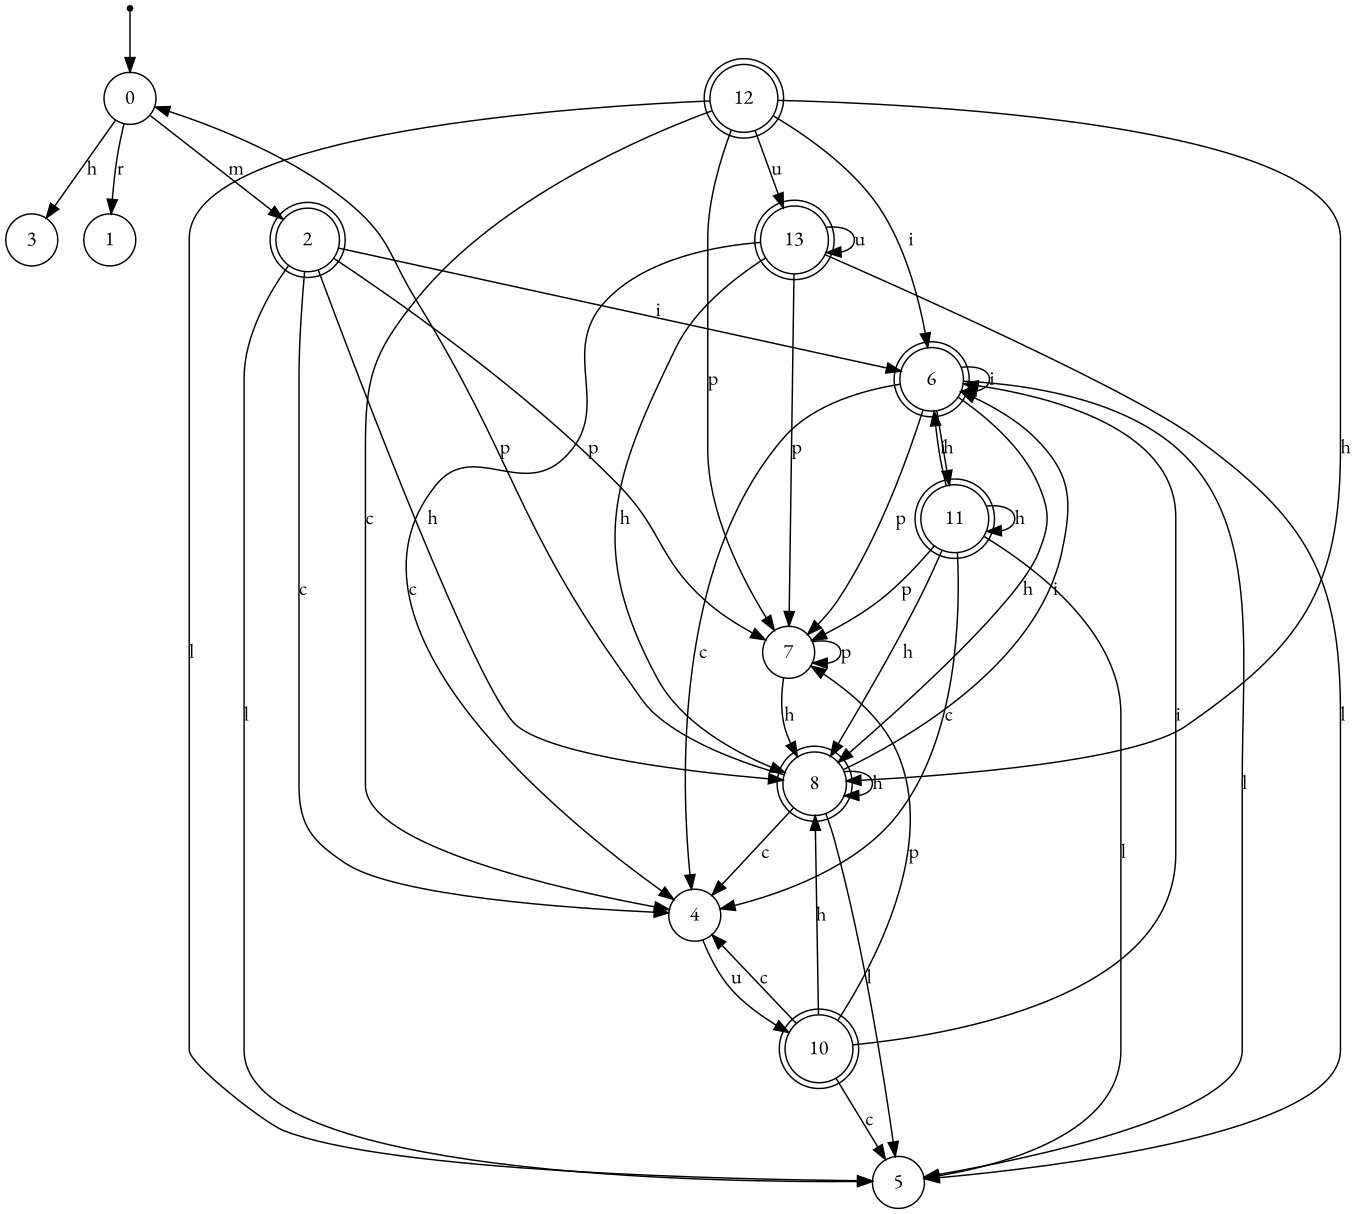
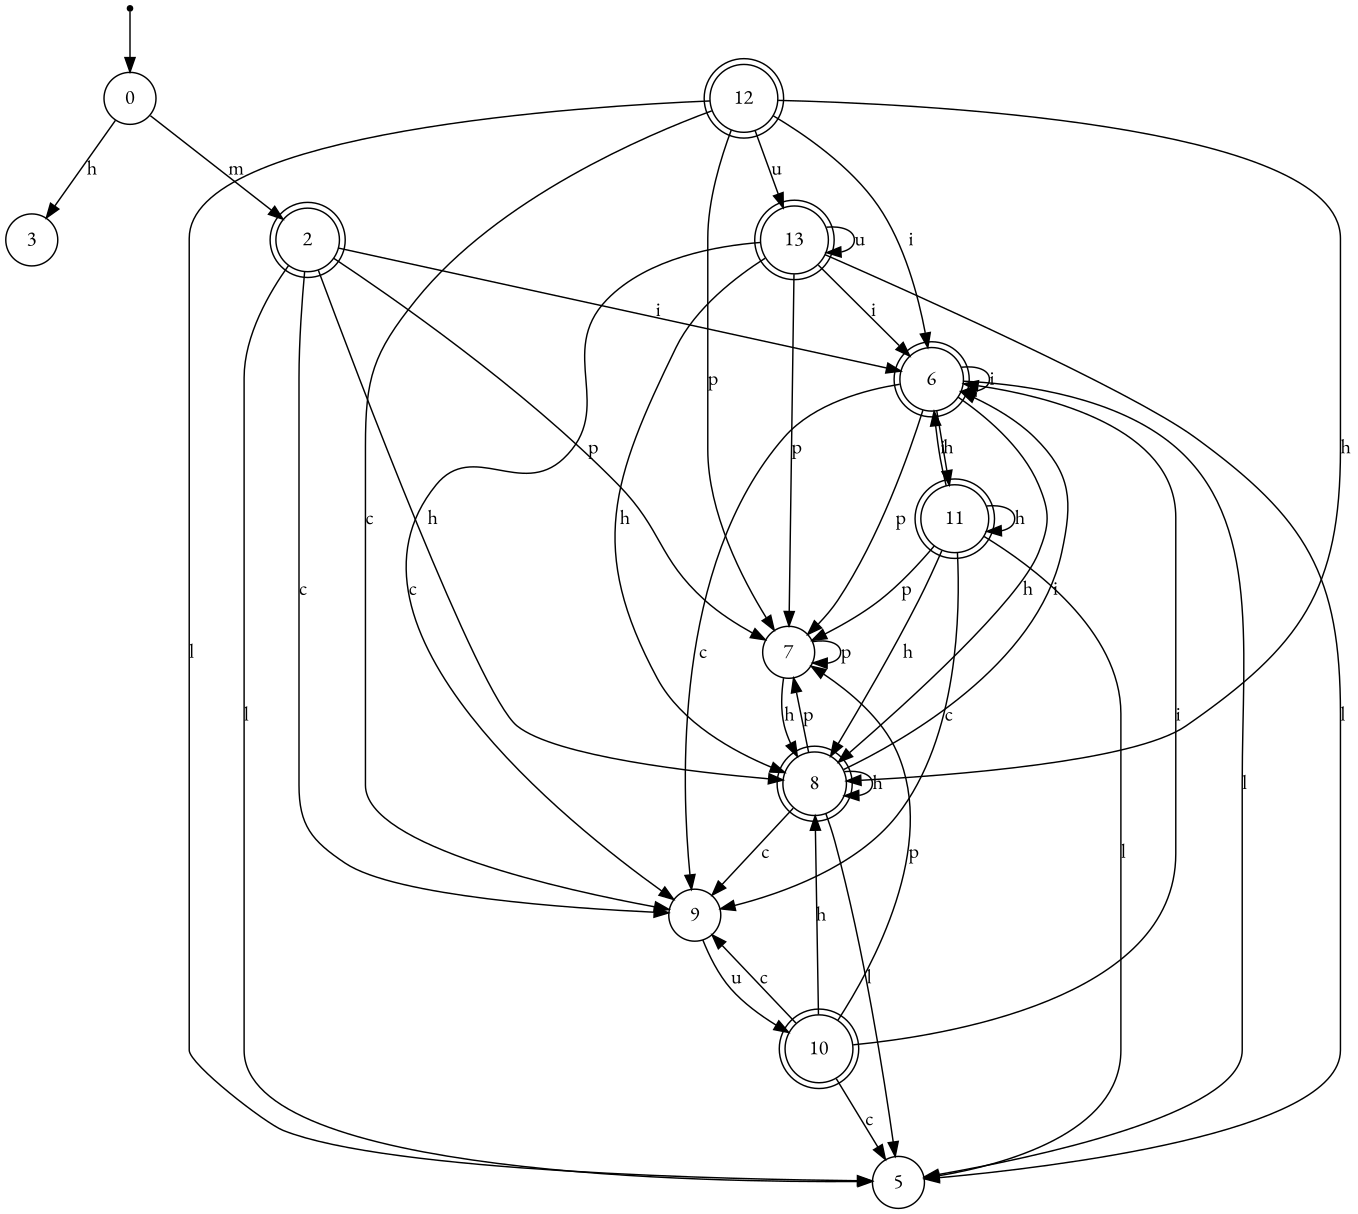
node "1": removed
edge "13" -> "6": added, label "i"
edge "8" -> "0": now "8" -> "7"
node "4": label "4" -> "9"
